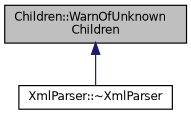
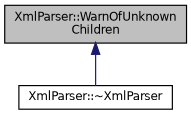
node "Children::WarnOfUnknown Children": label "Children::WarnOfUnknown Children" -> "XmlParser::WarnOfUnknown Children"
